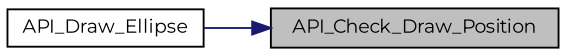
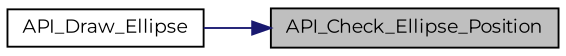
node "API_Check_Draw_Position": label "API_Check_Draw_Position" -> "API_Check_Ellipse_Position"
